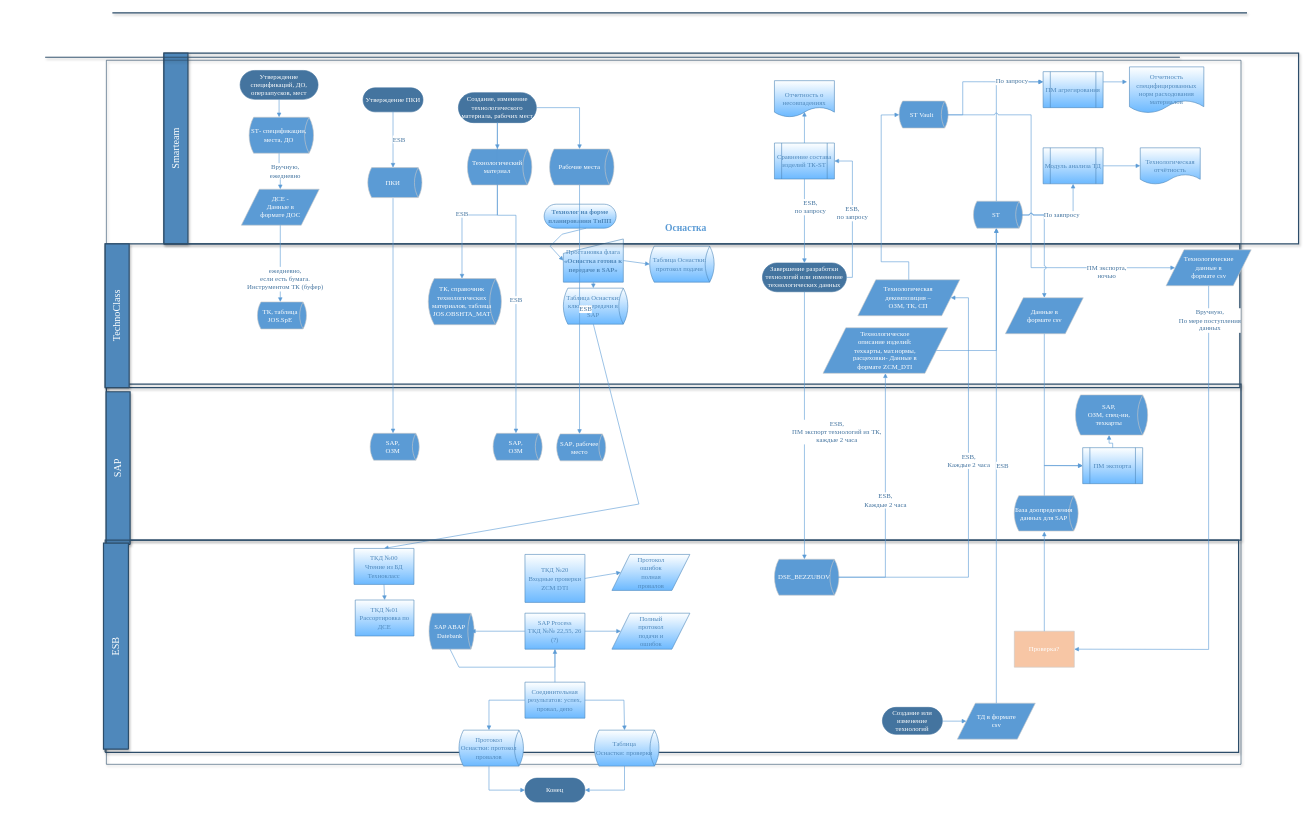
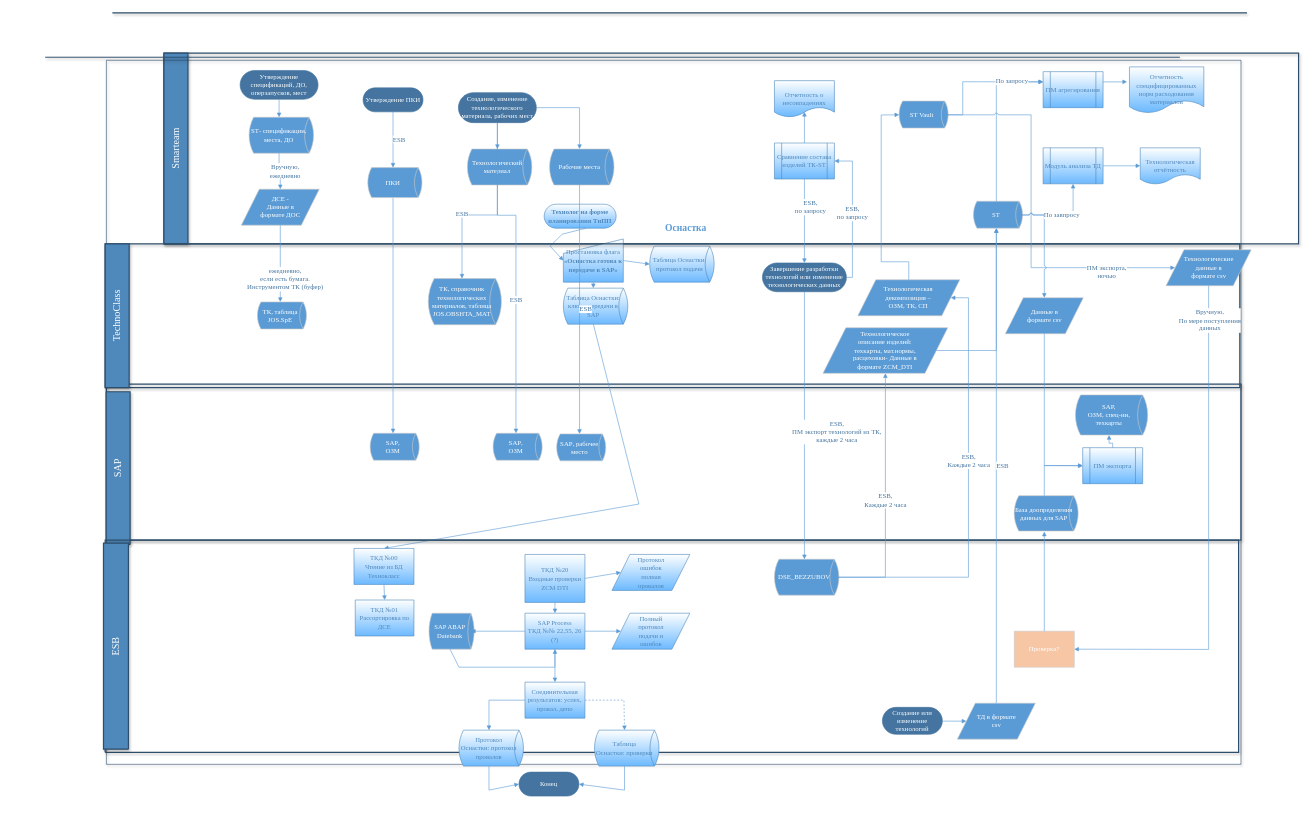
edge "ТКД №20 Входные проверки ZCM DTI" -> "SAP Process ТКД №№ 22,55, 26 (?)": added
edge "SAP Process ТКД №№ 22,55, 26 (?)" -- "Соединительная результатов: успех, провал, депо": arrowhead none -> block
edge "Соединительная результатов: успех, провал, депо" -> "Таблица Оснастки: проверки": style solid -> dashed
node "Конец": moved (555, 791) -> (549, 785)
